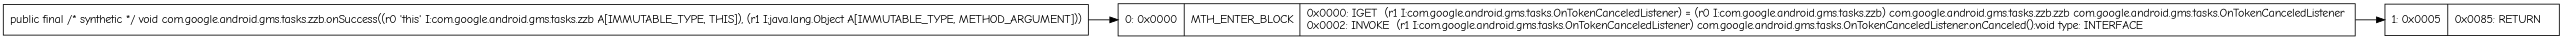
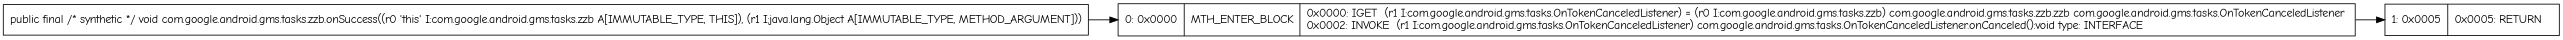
node "1: 0x0005": text "0x0085: RETURN" -> "0x0005: RETURN"
